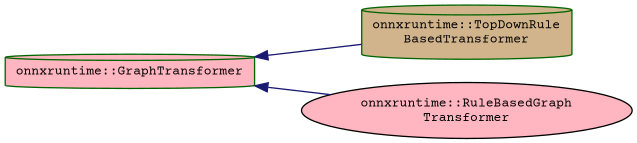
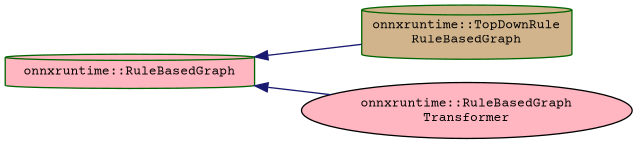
node "onnxruntime::TopDownRule BasedTransformer": label "onnxruntime::TopDownRule BasedTransformer" -> "onnxruntime::TopDownRule RuleBasedGraph"
node "onnxruntime::GraphTransformer": label "onnxruntime::GraphTransformer" -> "onnxruntime::RuleBasedGraph"
